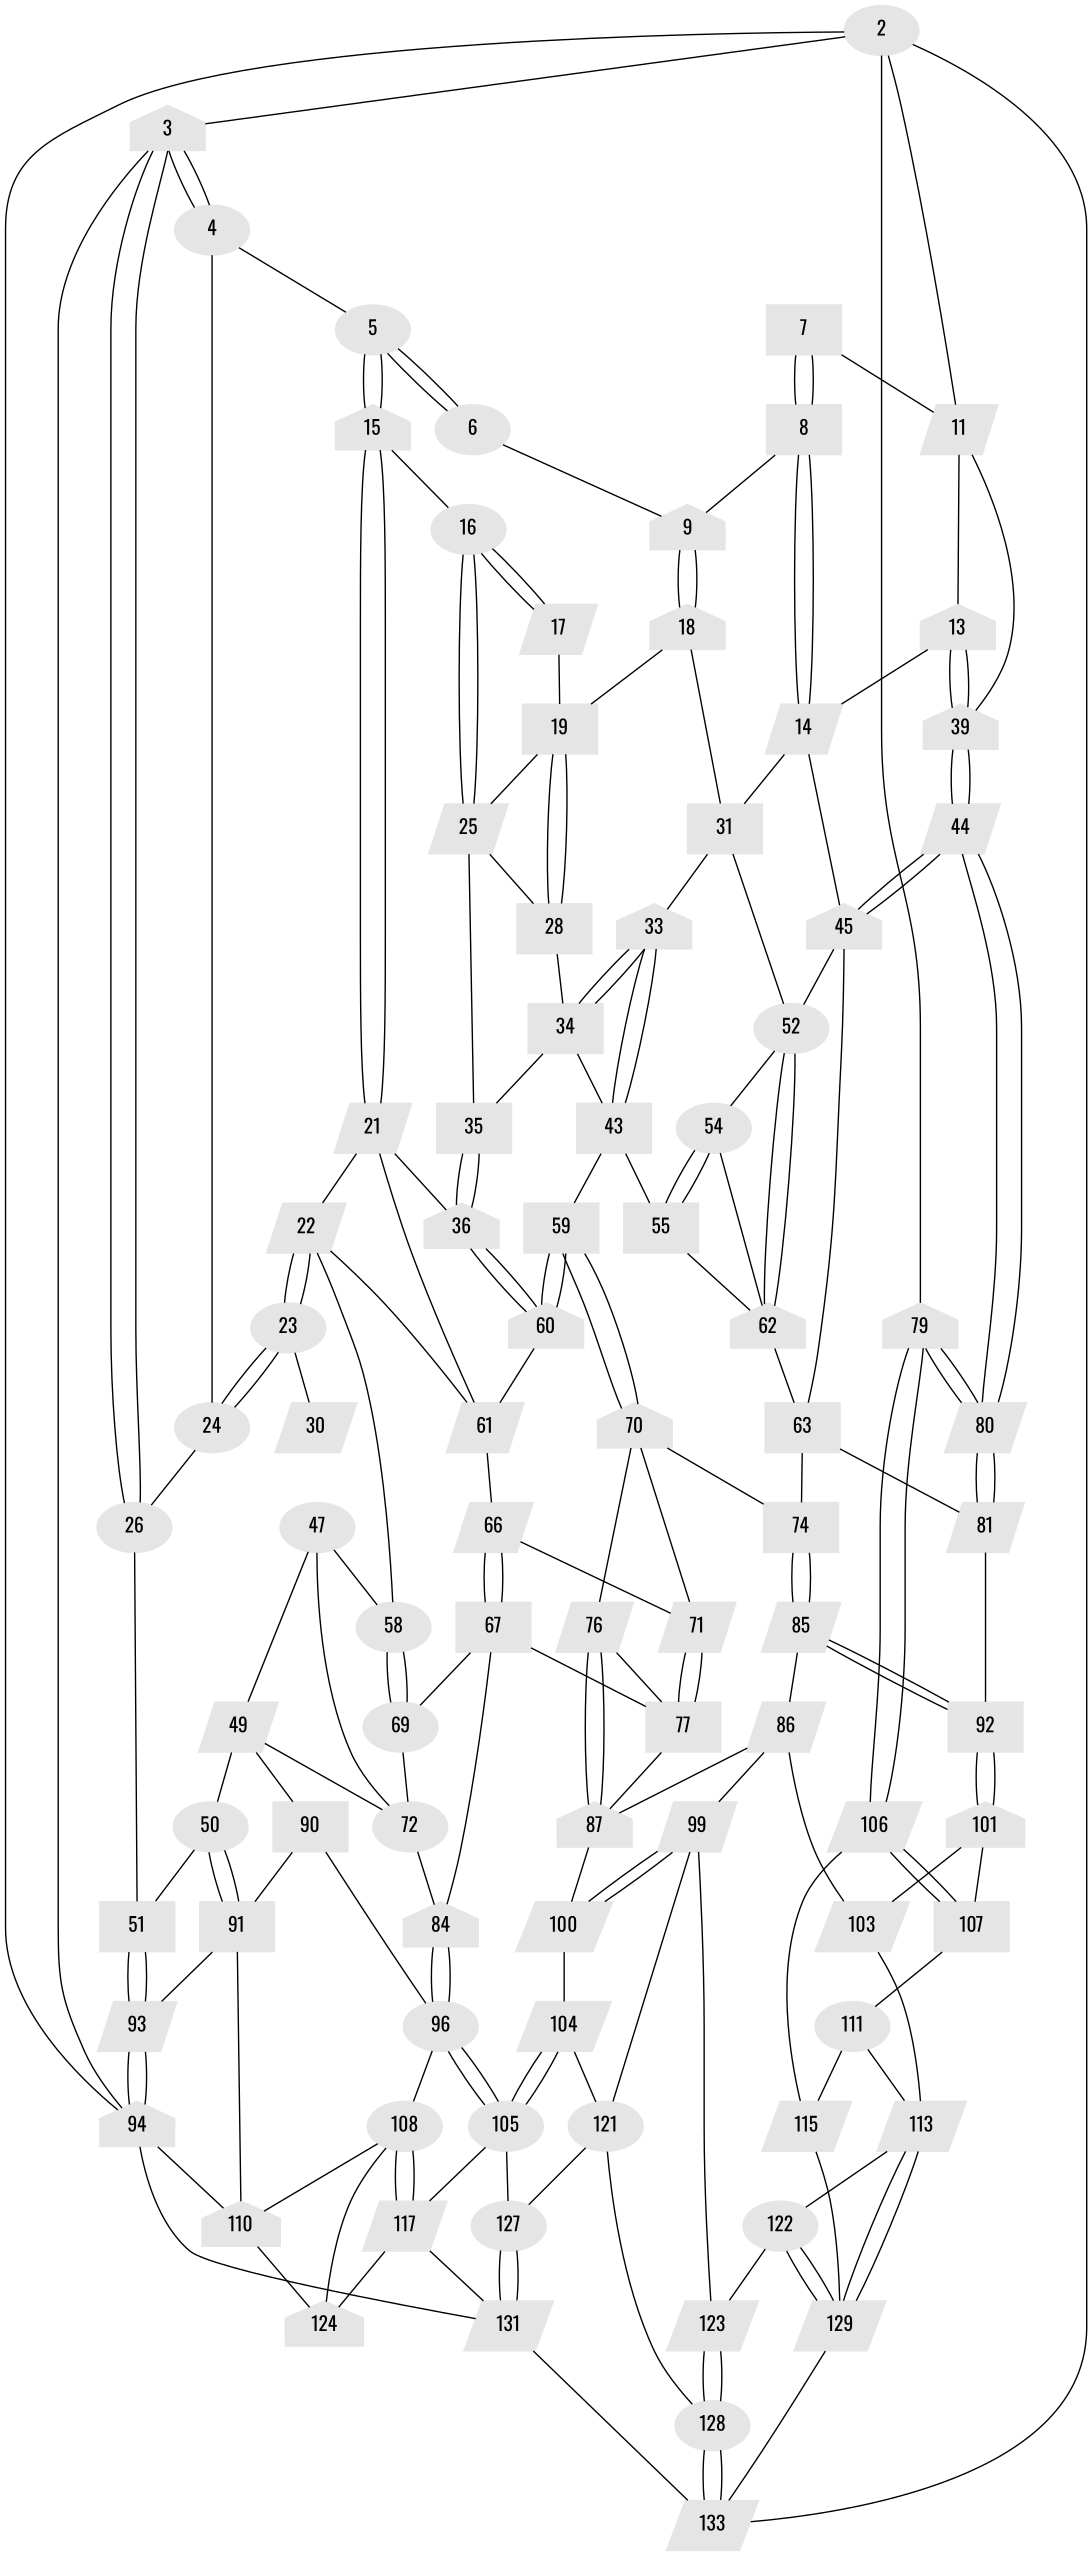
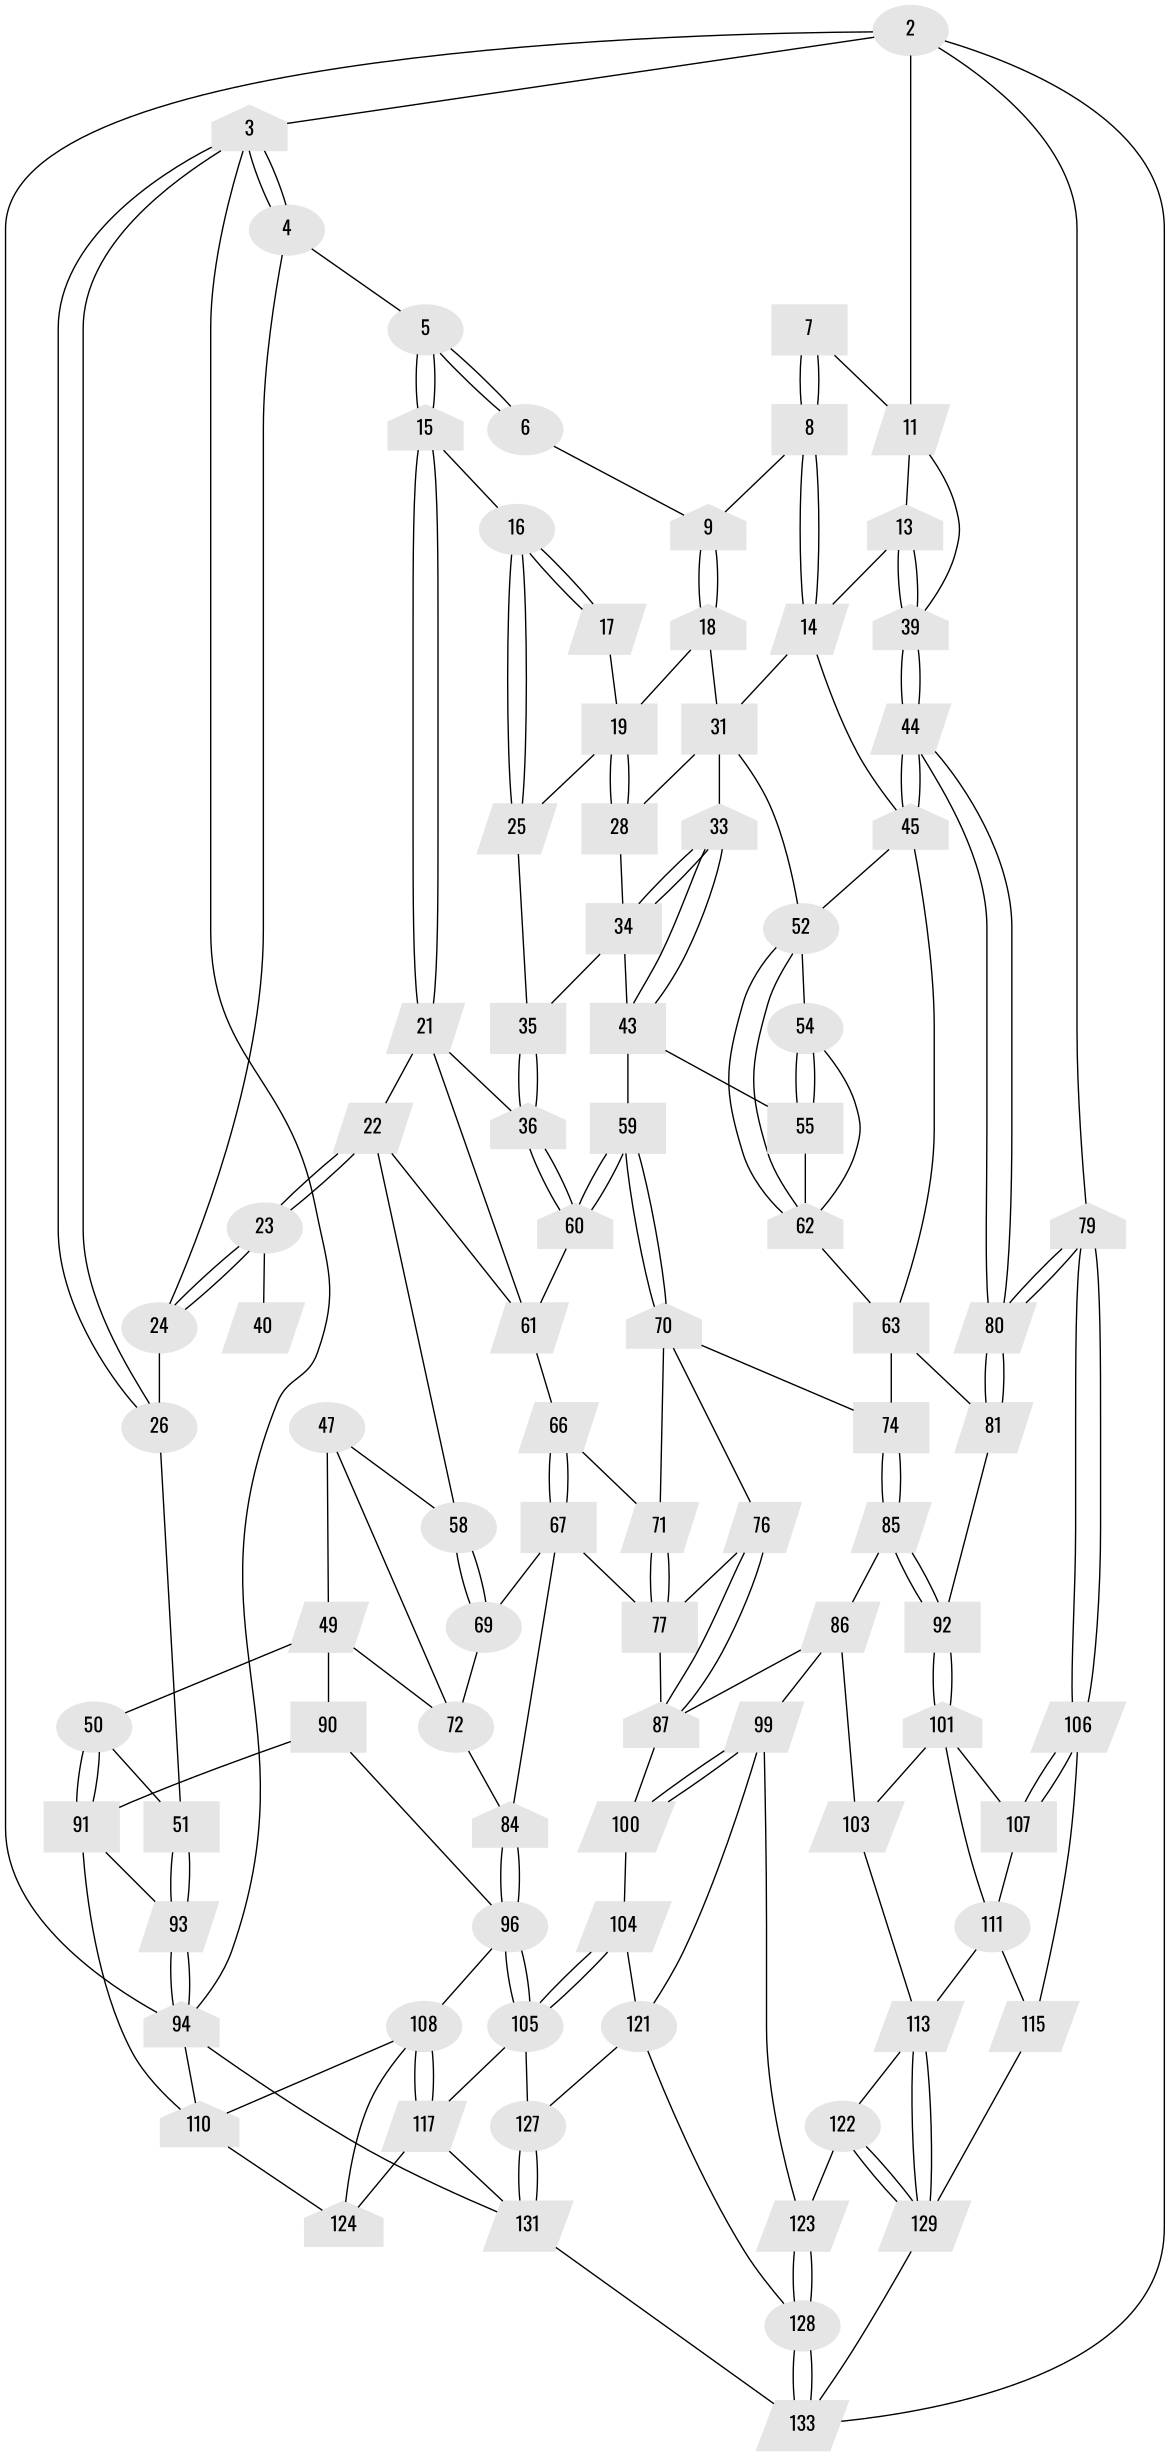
edge "25" -- "28": now "31" -- "28"
node "30": label "30" -> "40"
edge "101" -- "111": added
